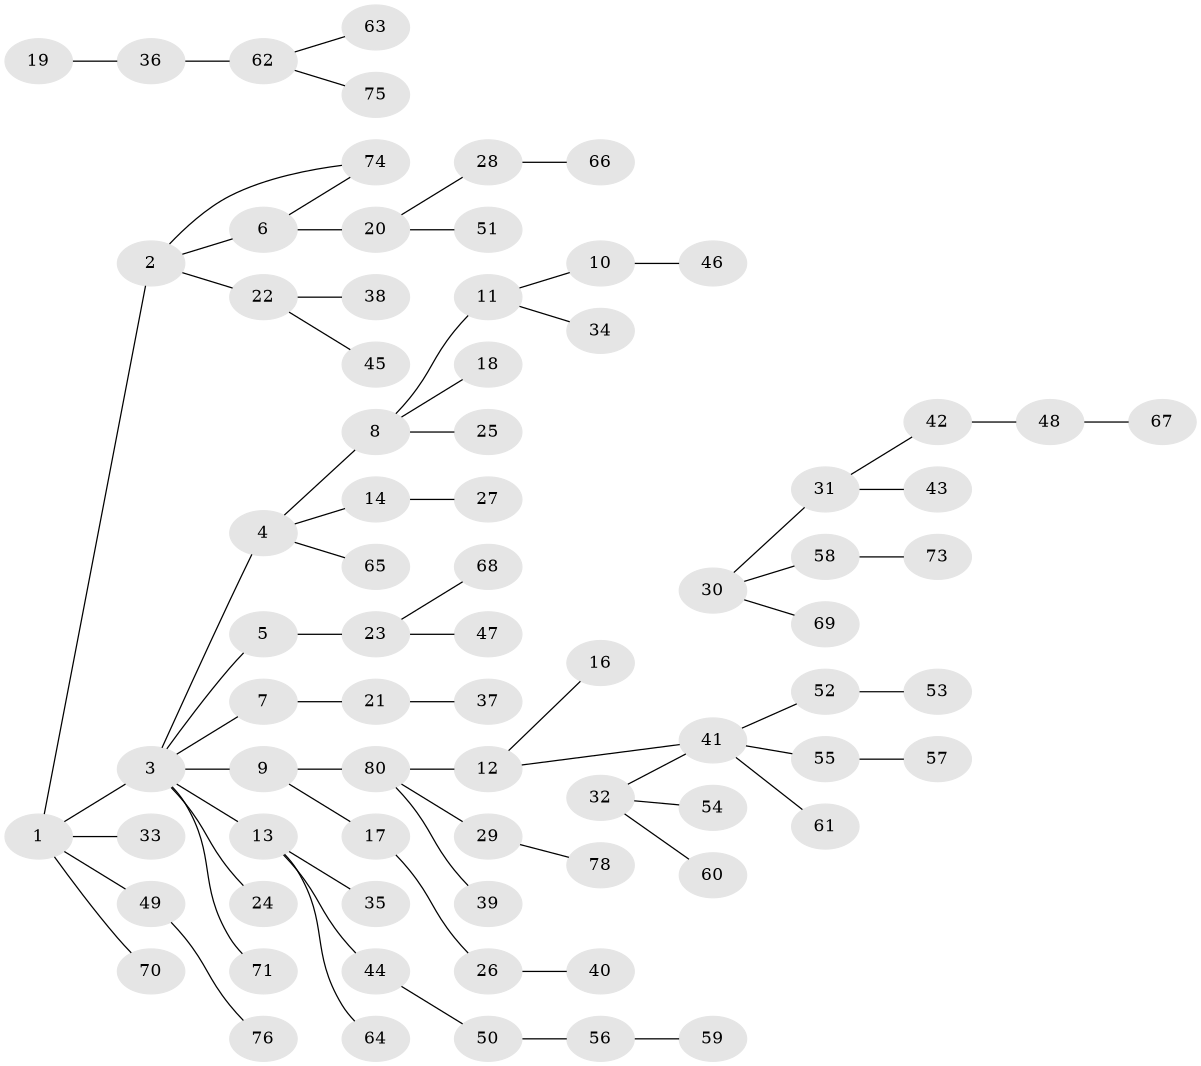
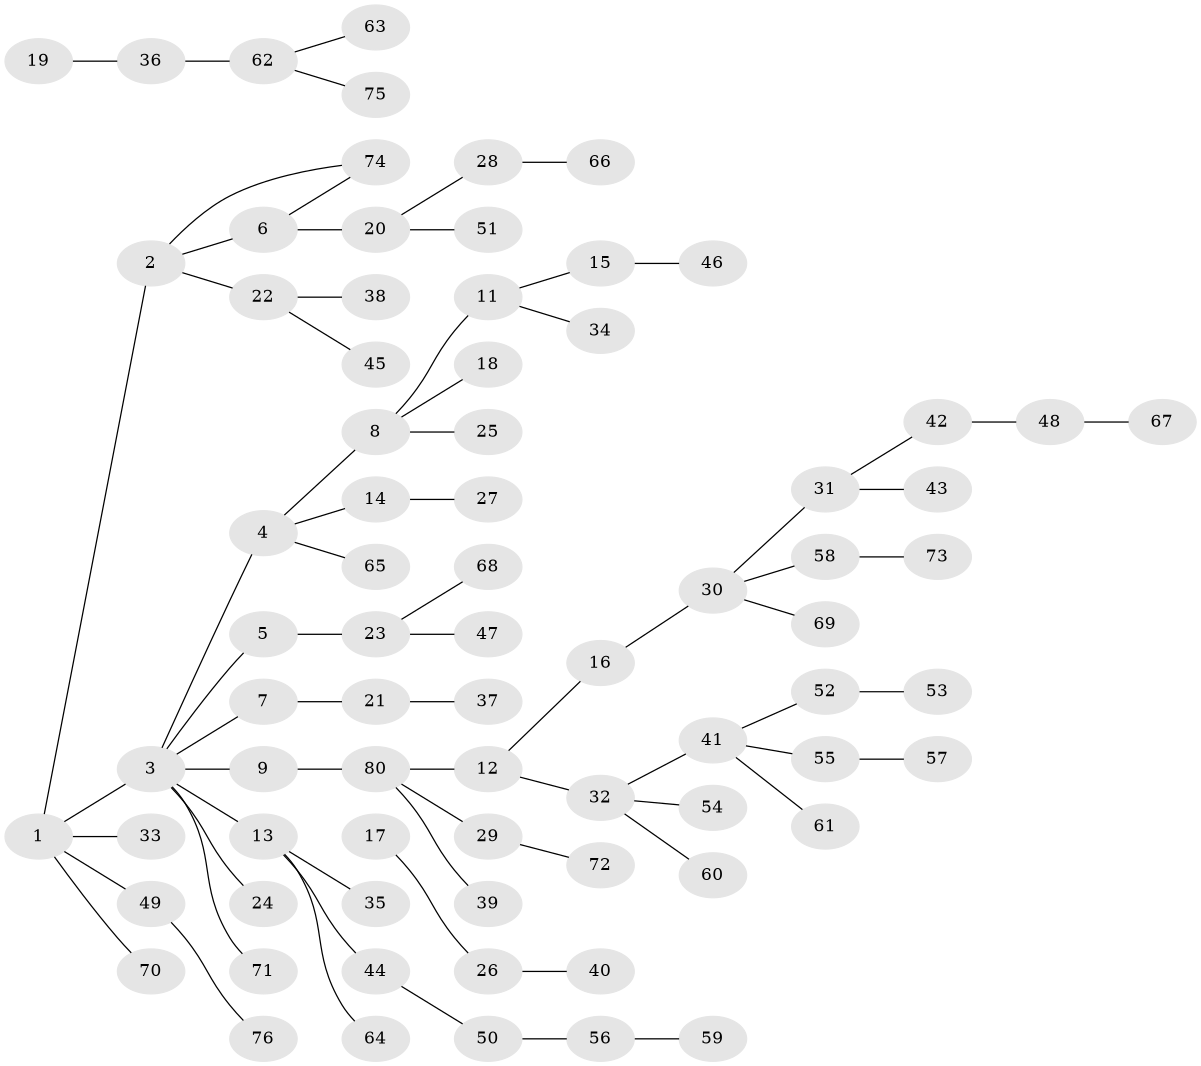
node "10": label "10" -> "15"
edge "30" -- "16": added
edge "41" -- "12": now "32" -- "12"
edge "9" -- "17": removed
node "78": label "78" -> "72"
